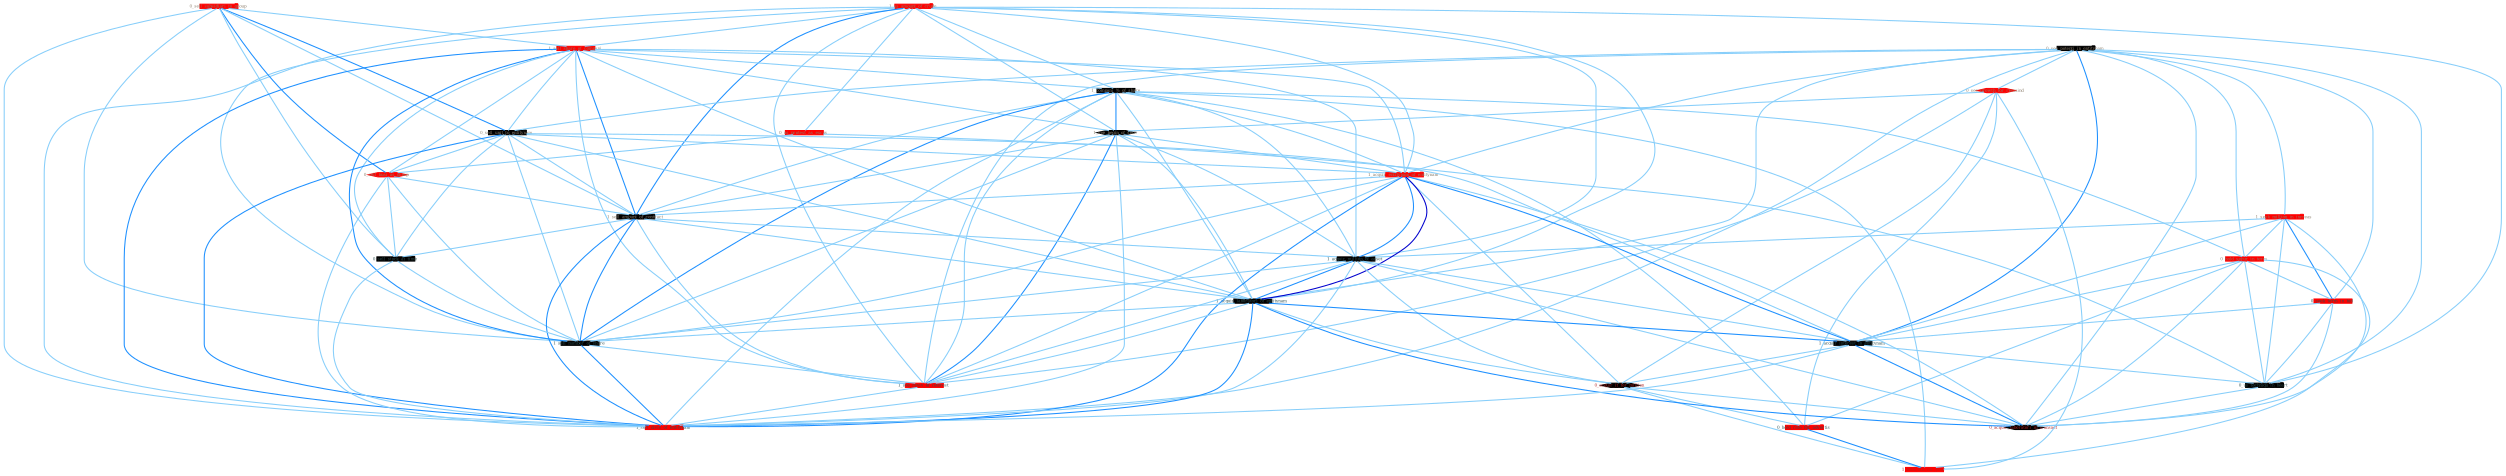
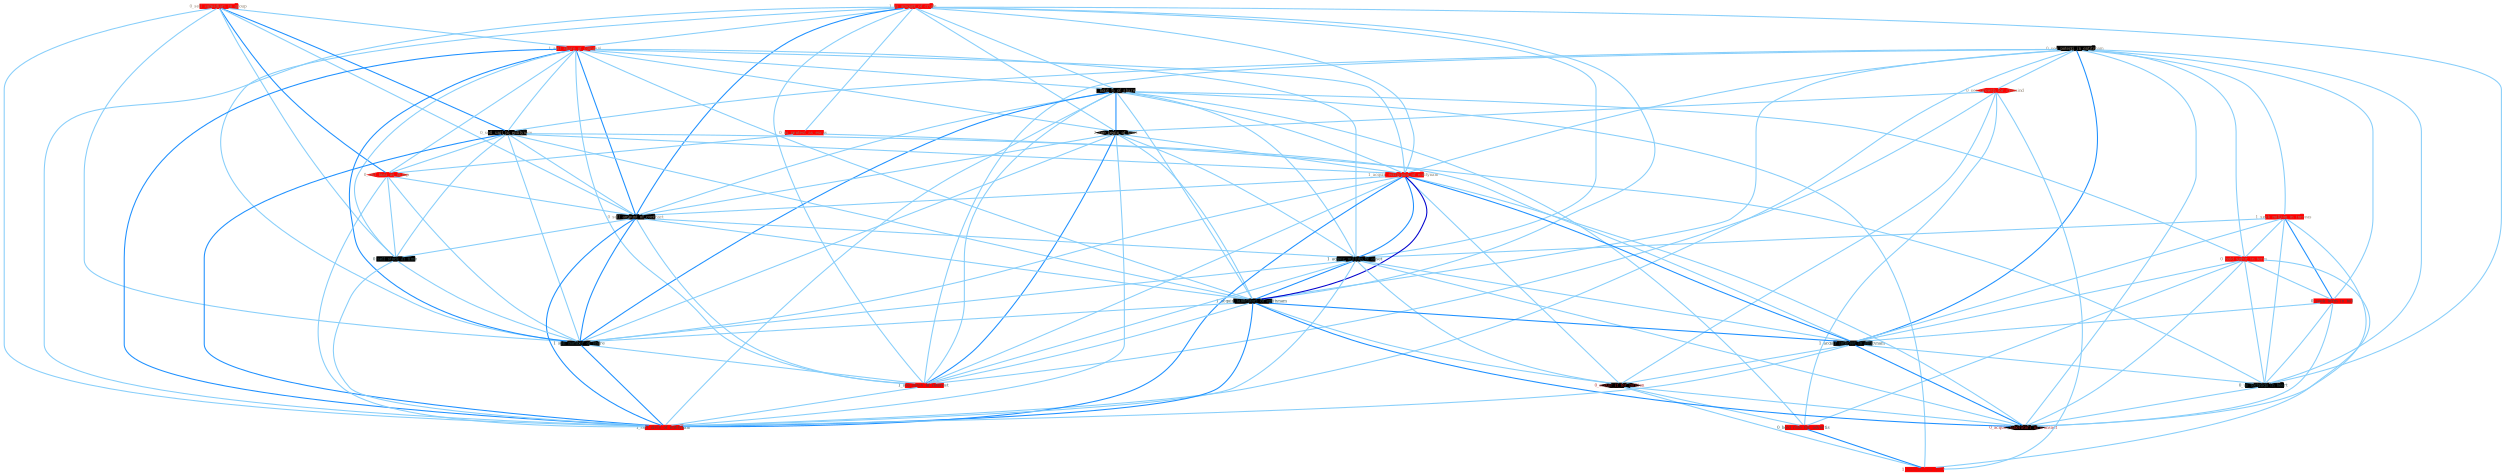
node "1_compani_%_of_share": label "1_compani_%_of_share" -> "1_hold_%_of_share"
node "1_see_begin_of_shift": label "1_see_begin_of_shift" -> "2_see_begin_of_shift"
node "1_sell_amount_of_contract": label "1_sell_amount_of_contract" -> "0_sell_amount_of_contract"
